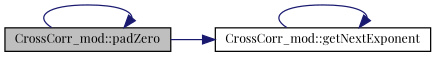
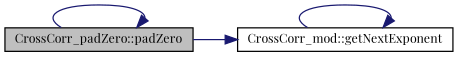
node "CrossCorr_mod::padZero": label "CrossCorr_mod::padZero" -> "CrossCorr_padZero::padZero"
